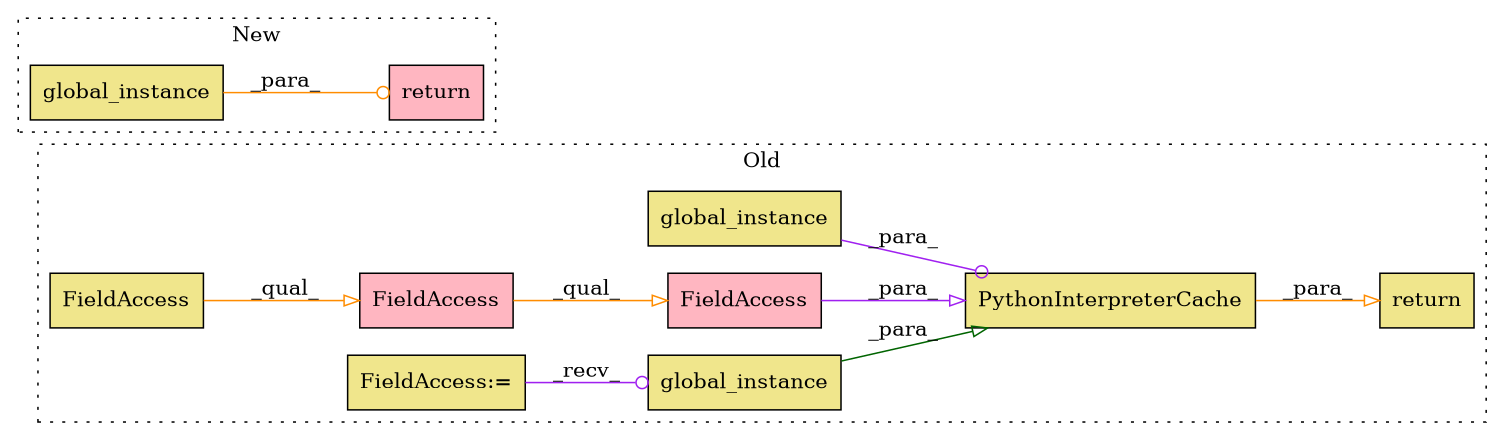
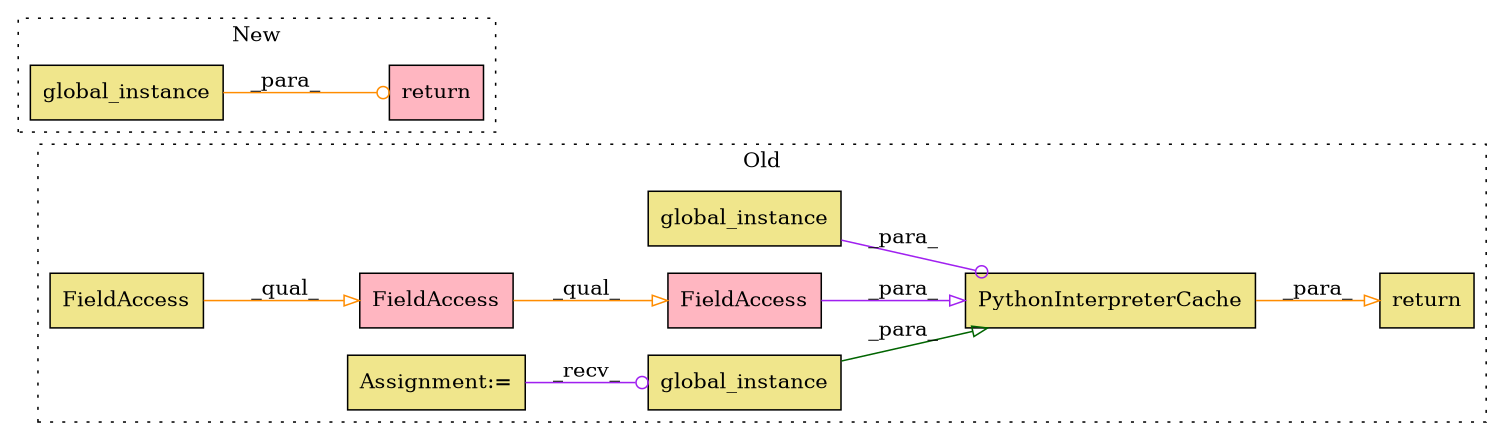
node "FieldAccess:=": label "FieldAccess:=" -> "Assignment:="
